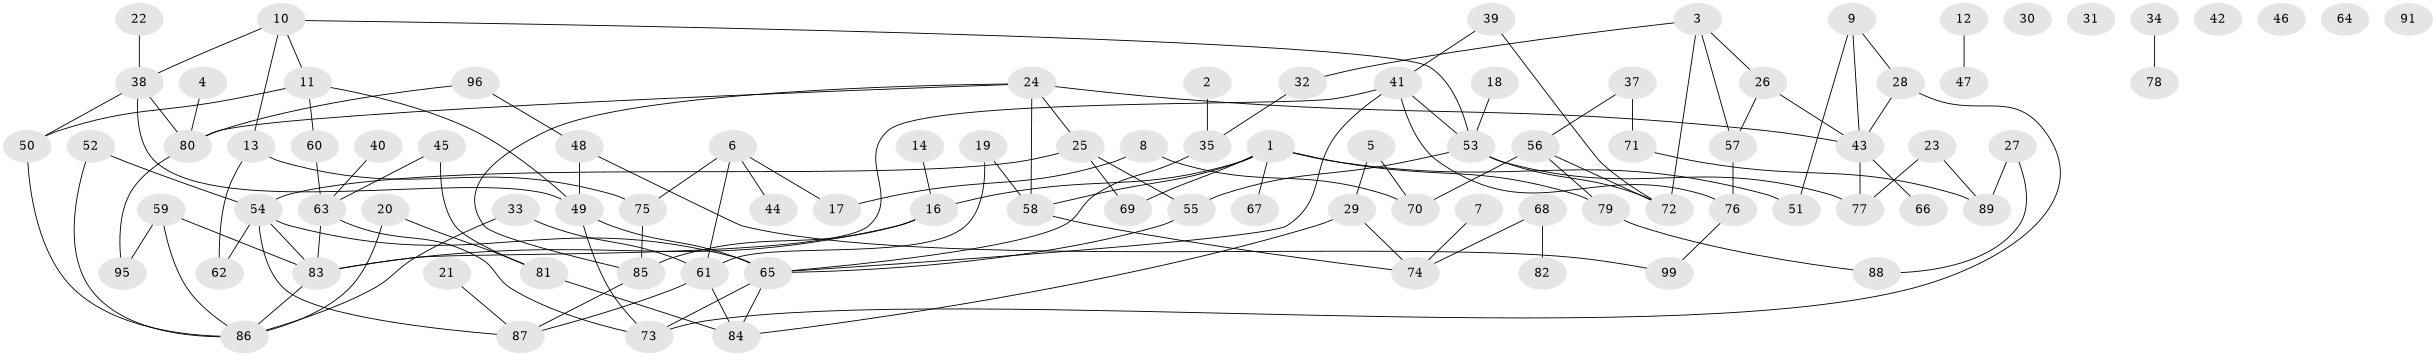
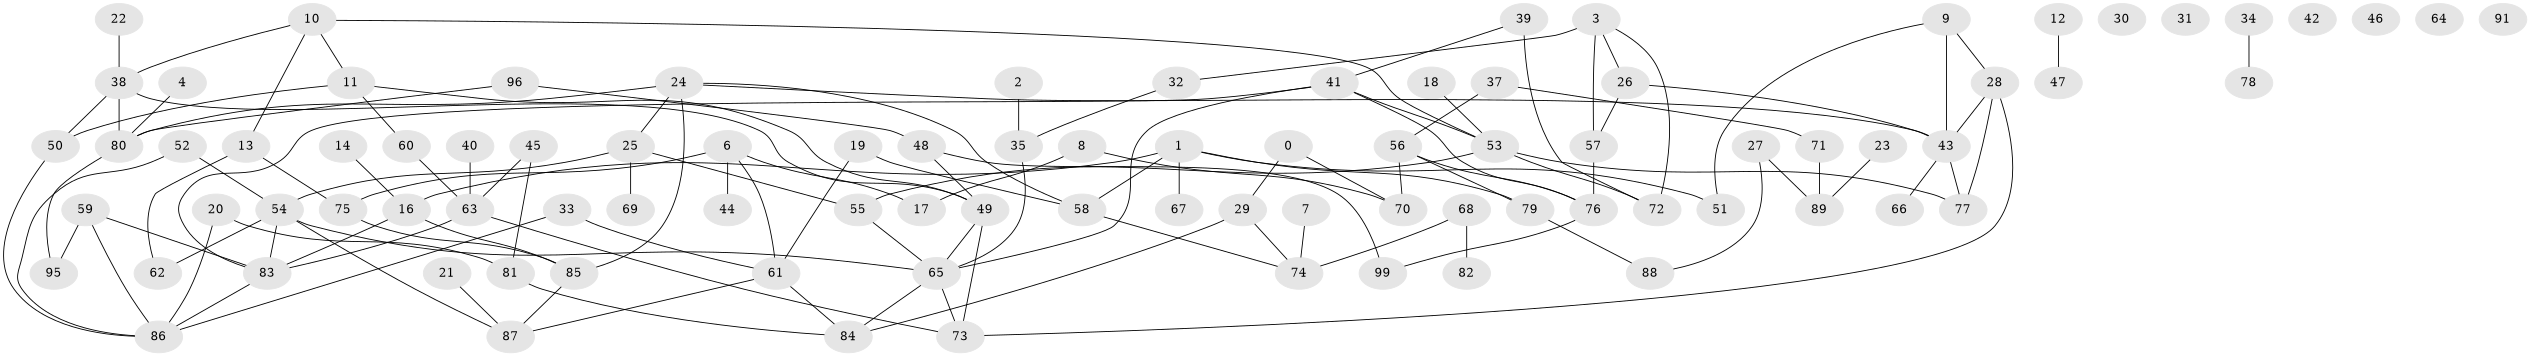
node "5": label "5" -> "0"
edge "23" -- "77": now "28" -- "77"
edge "56" -- "72": now "56" -- "76"
edge "1" -- "69": removed
